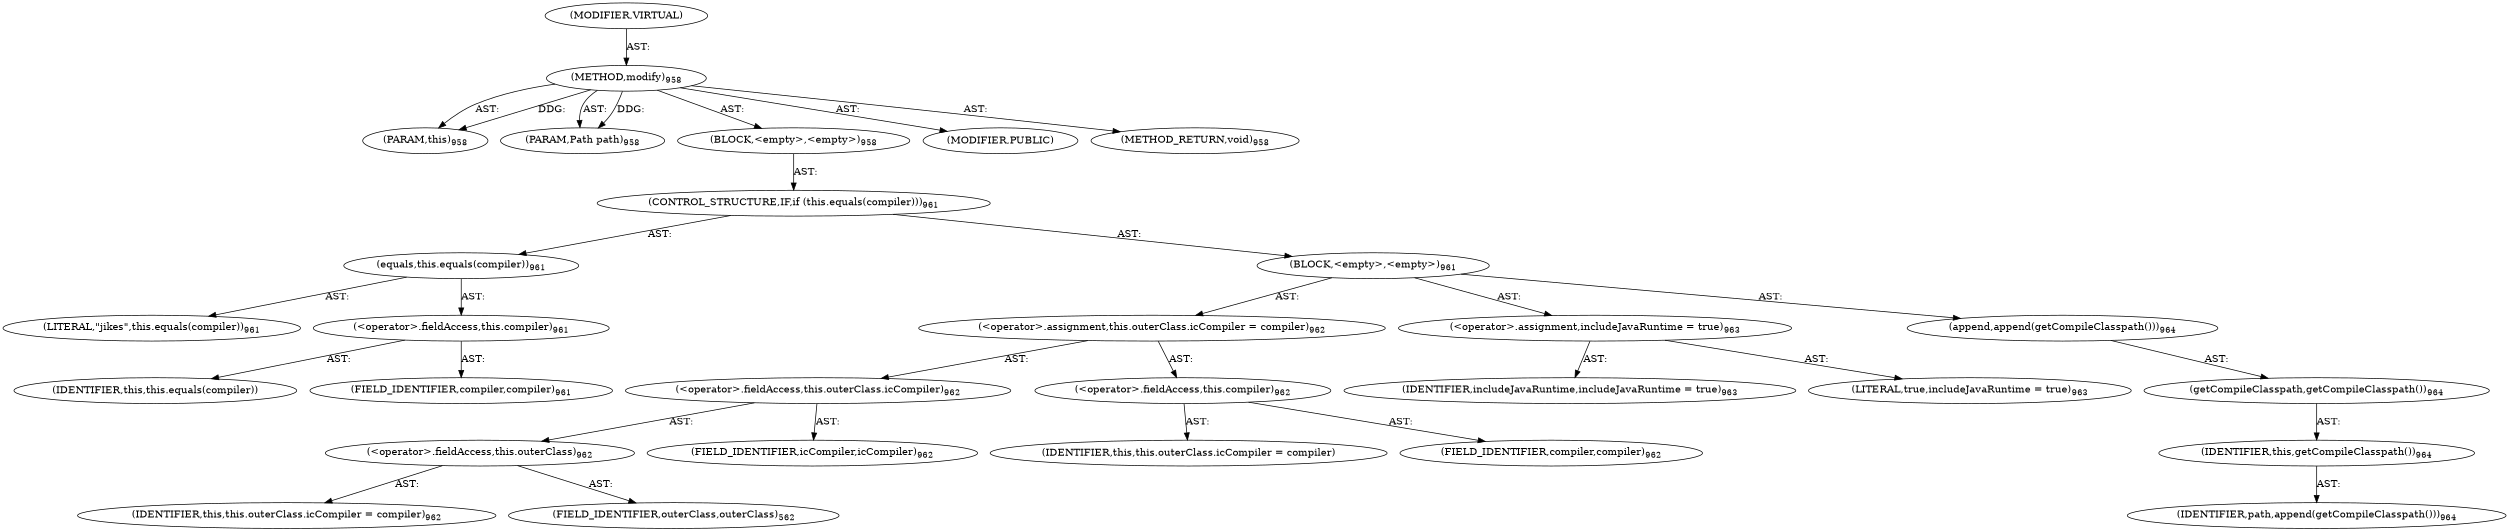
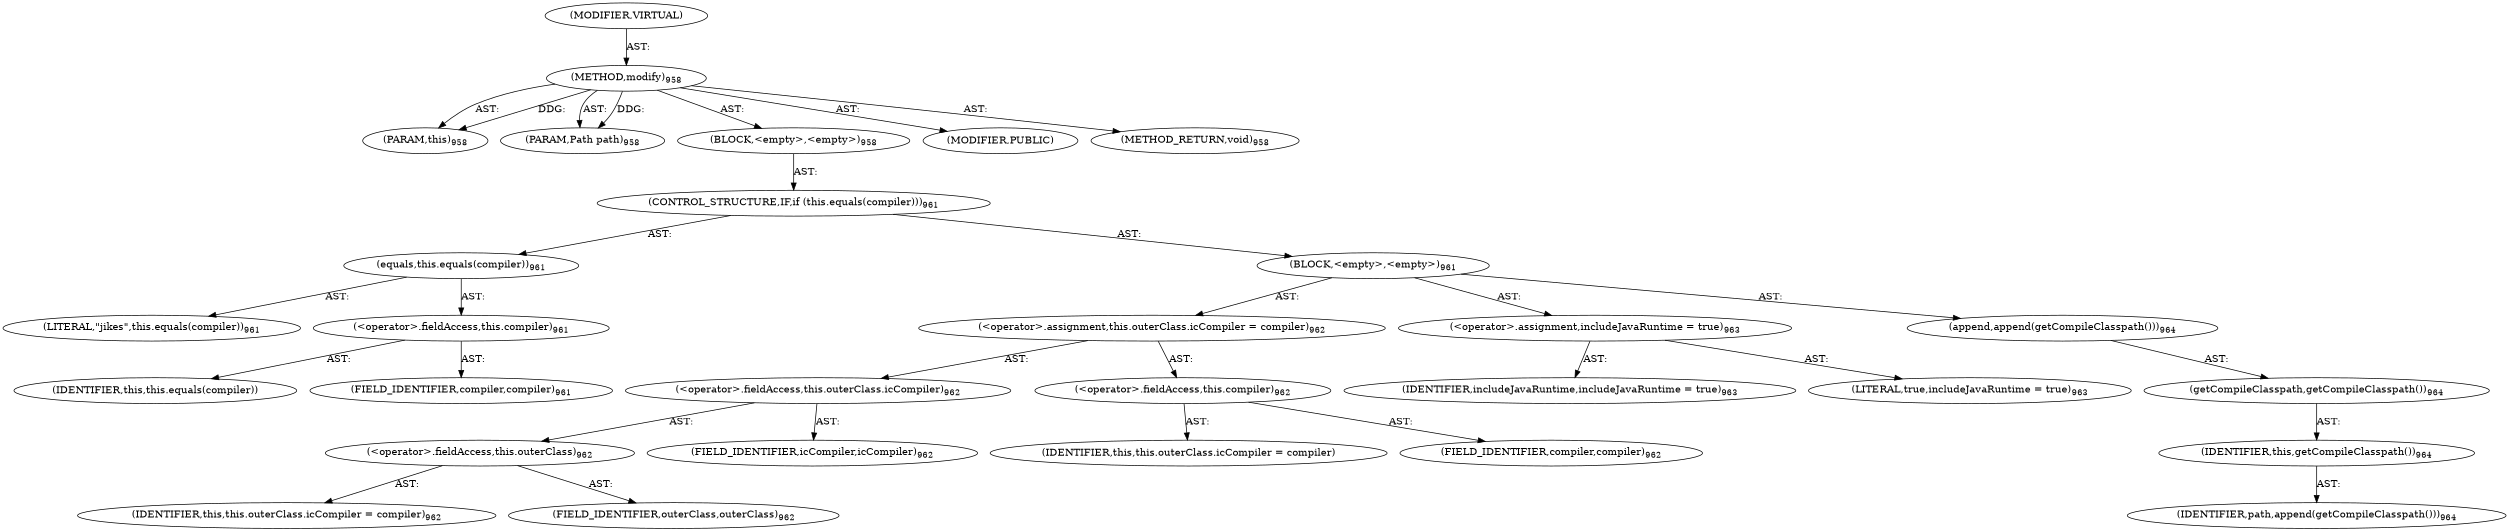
node "(FIELD_IDENTIFIER,outerClass,outerClass)": text "562" -> "962"
